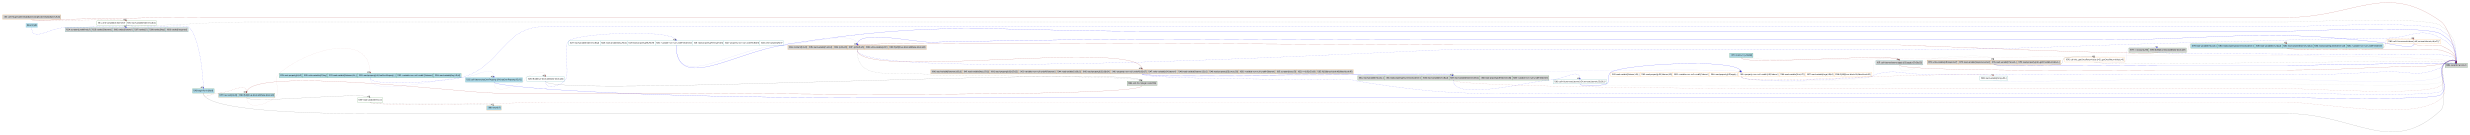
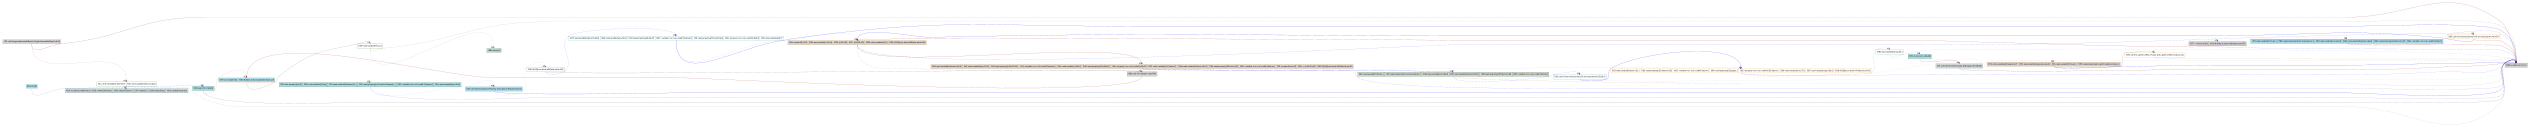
edge "1069: read-variable['Array',v39,-]" -> "1070: construct [-,v39,v38]": added
